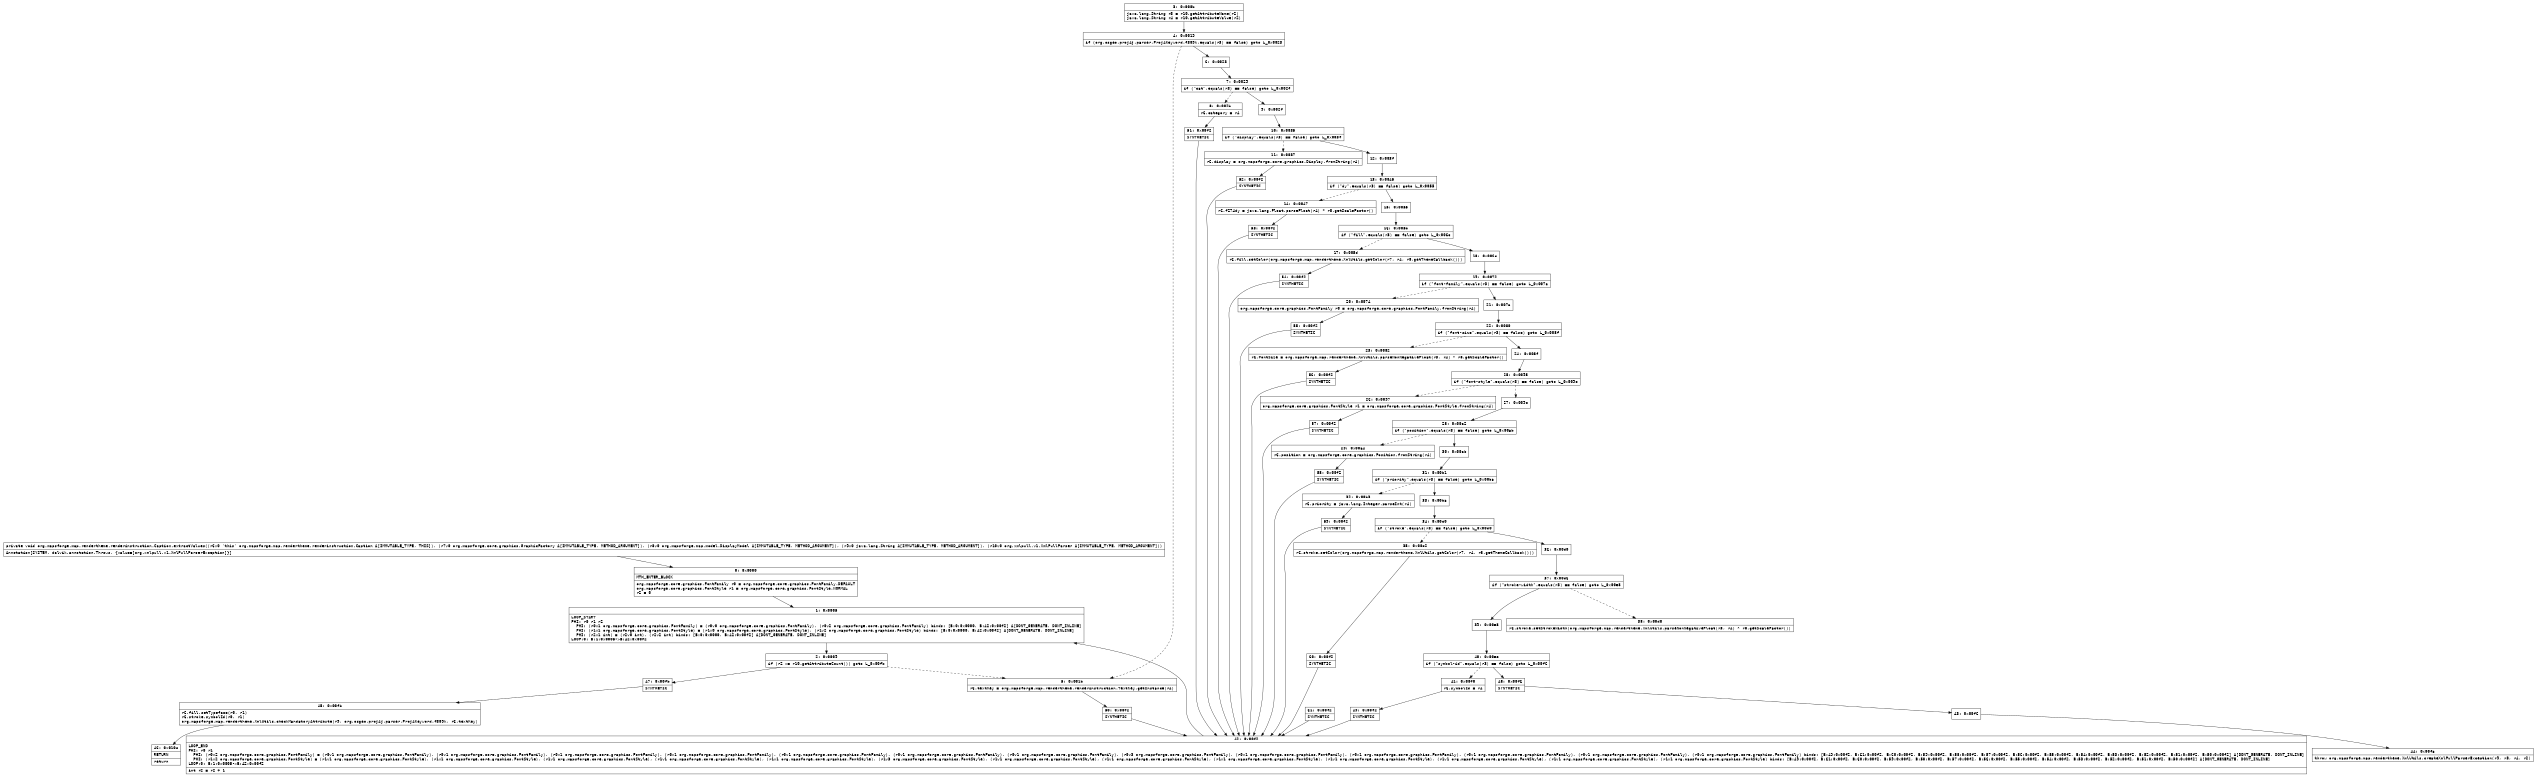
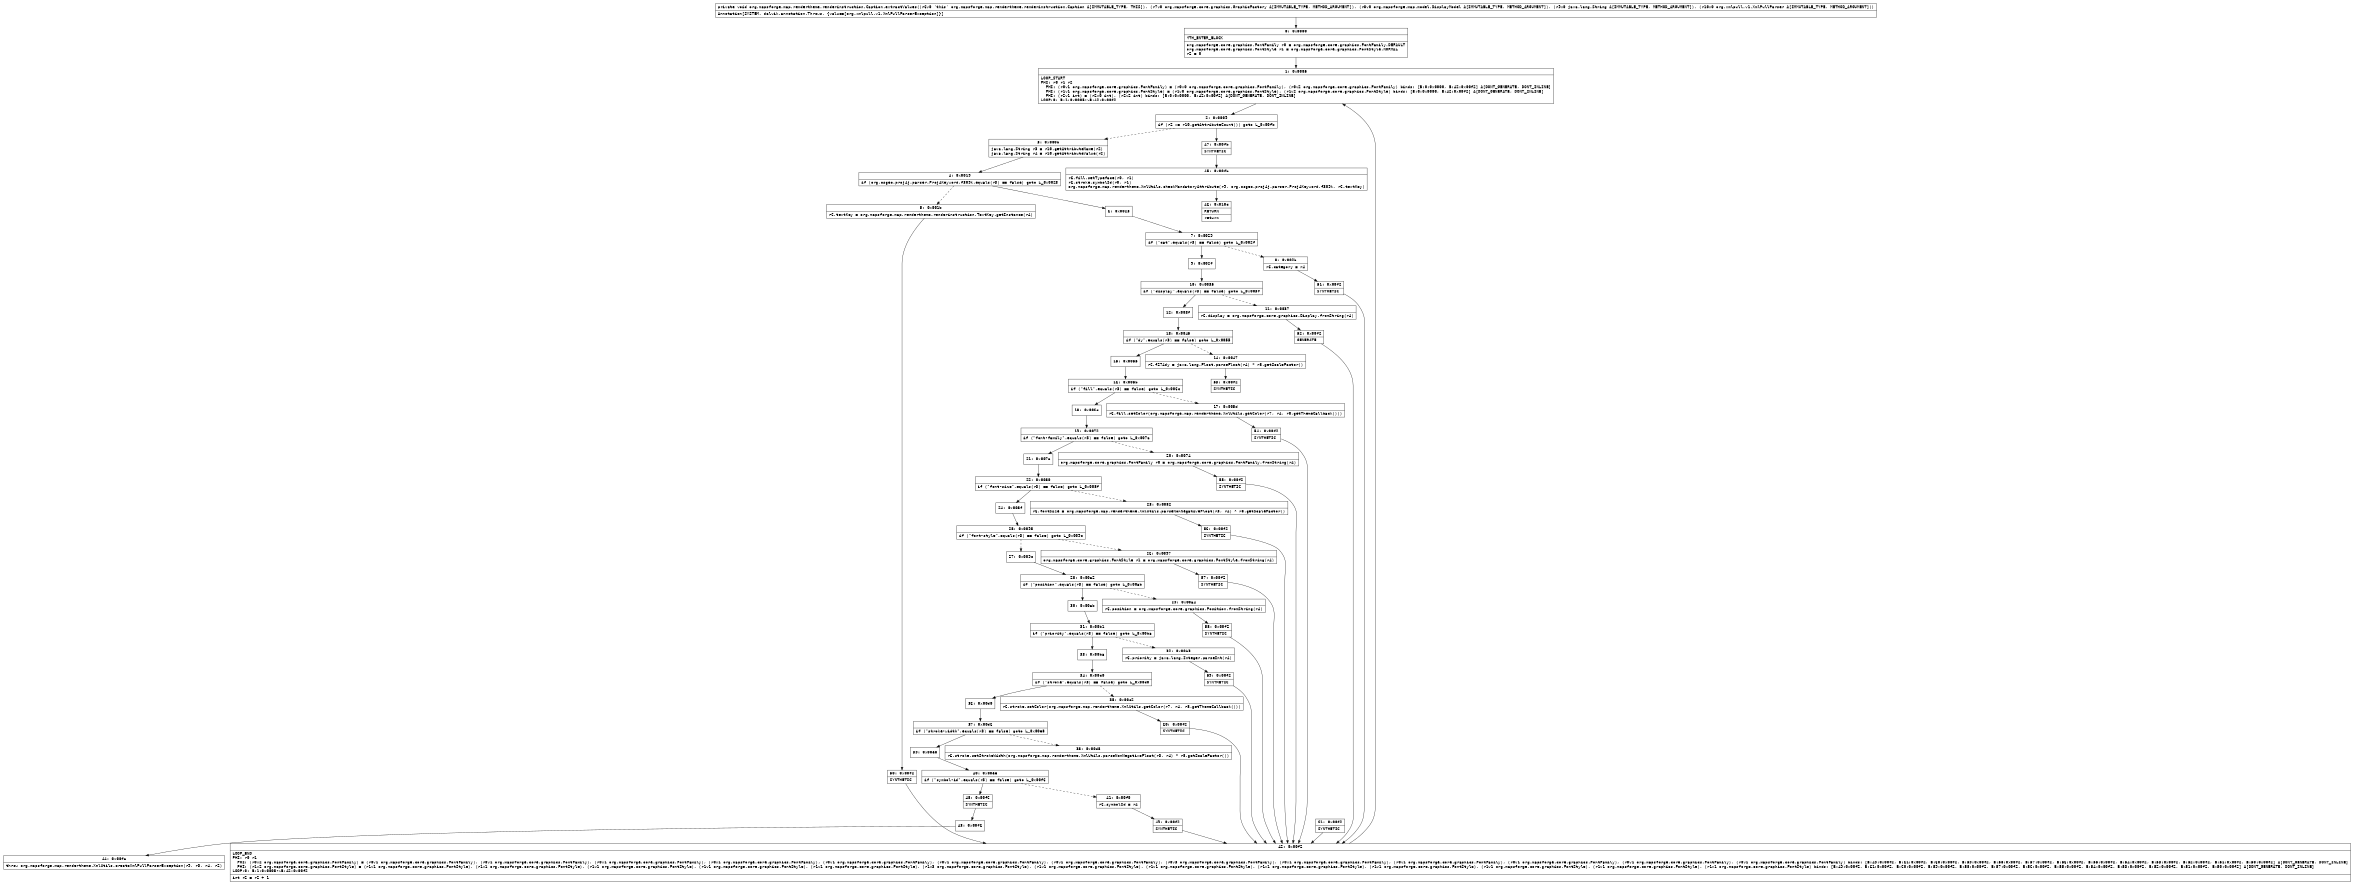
node "52: 0x00f2": text "SYNTHETIC" -> "GENERATE"
edge "53: 0x00f2" -> "42: 0x00f2": removed
edge "2: 0x0009" -> "5: 0x001b": now "2: 0x0009" -> "3: 0x000b"
